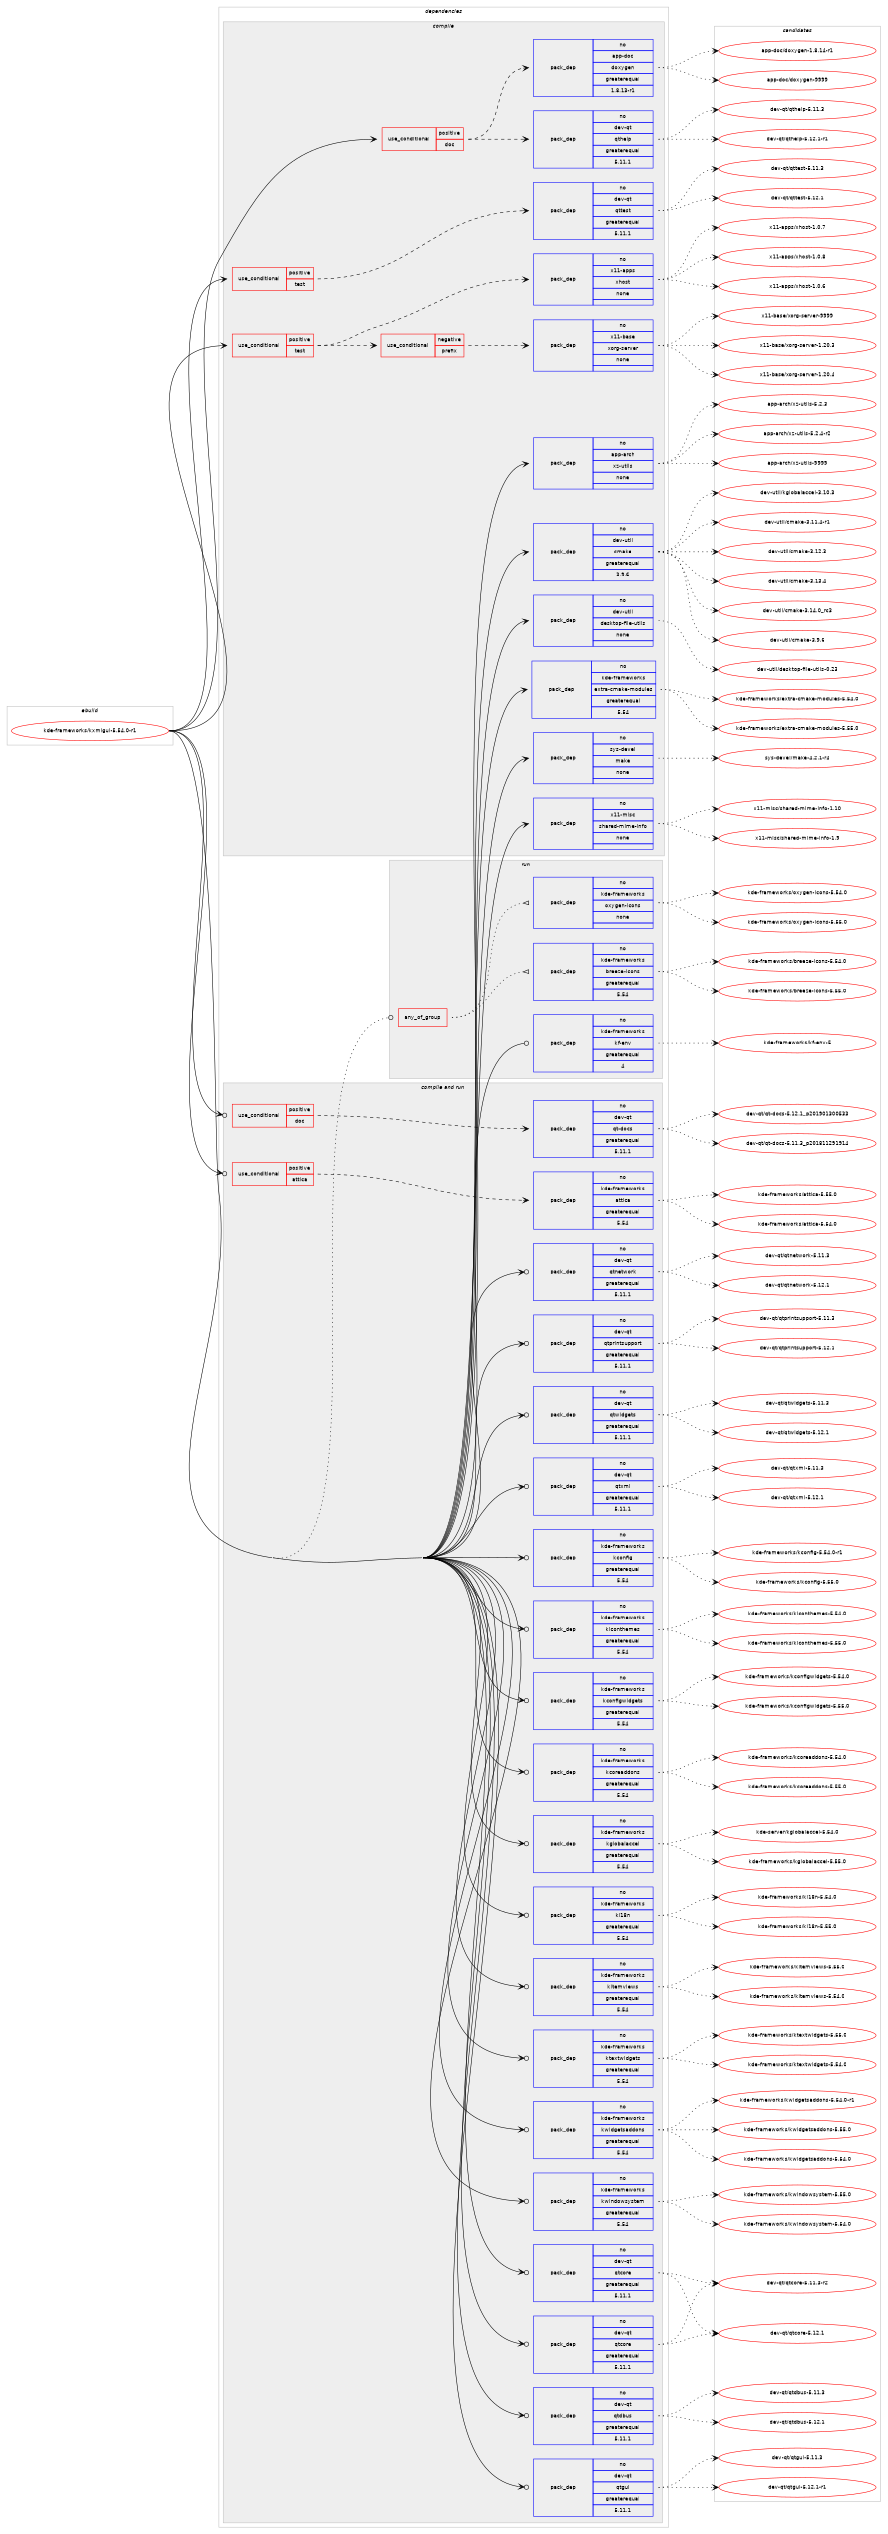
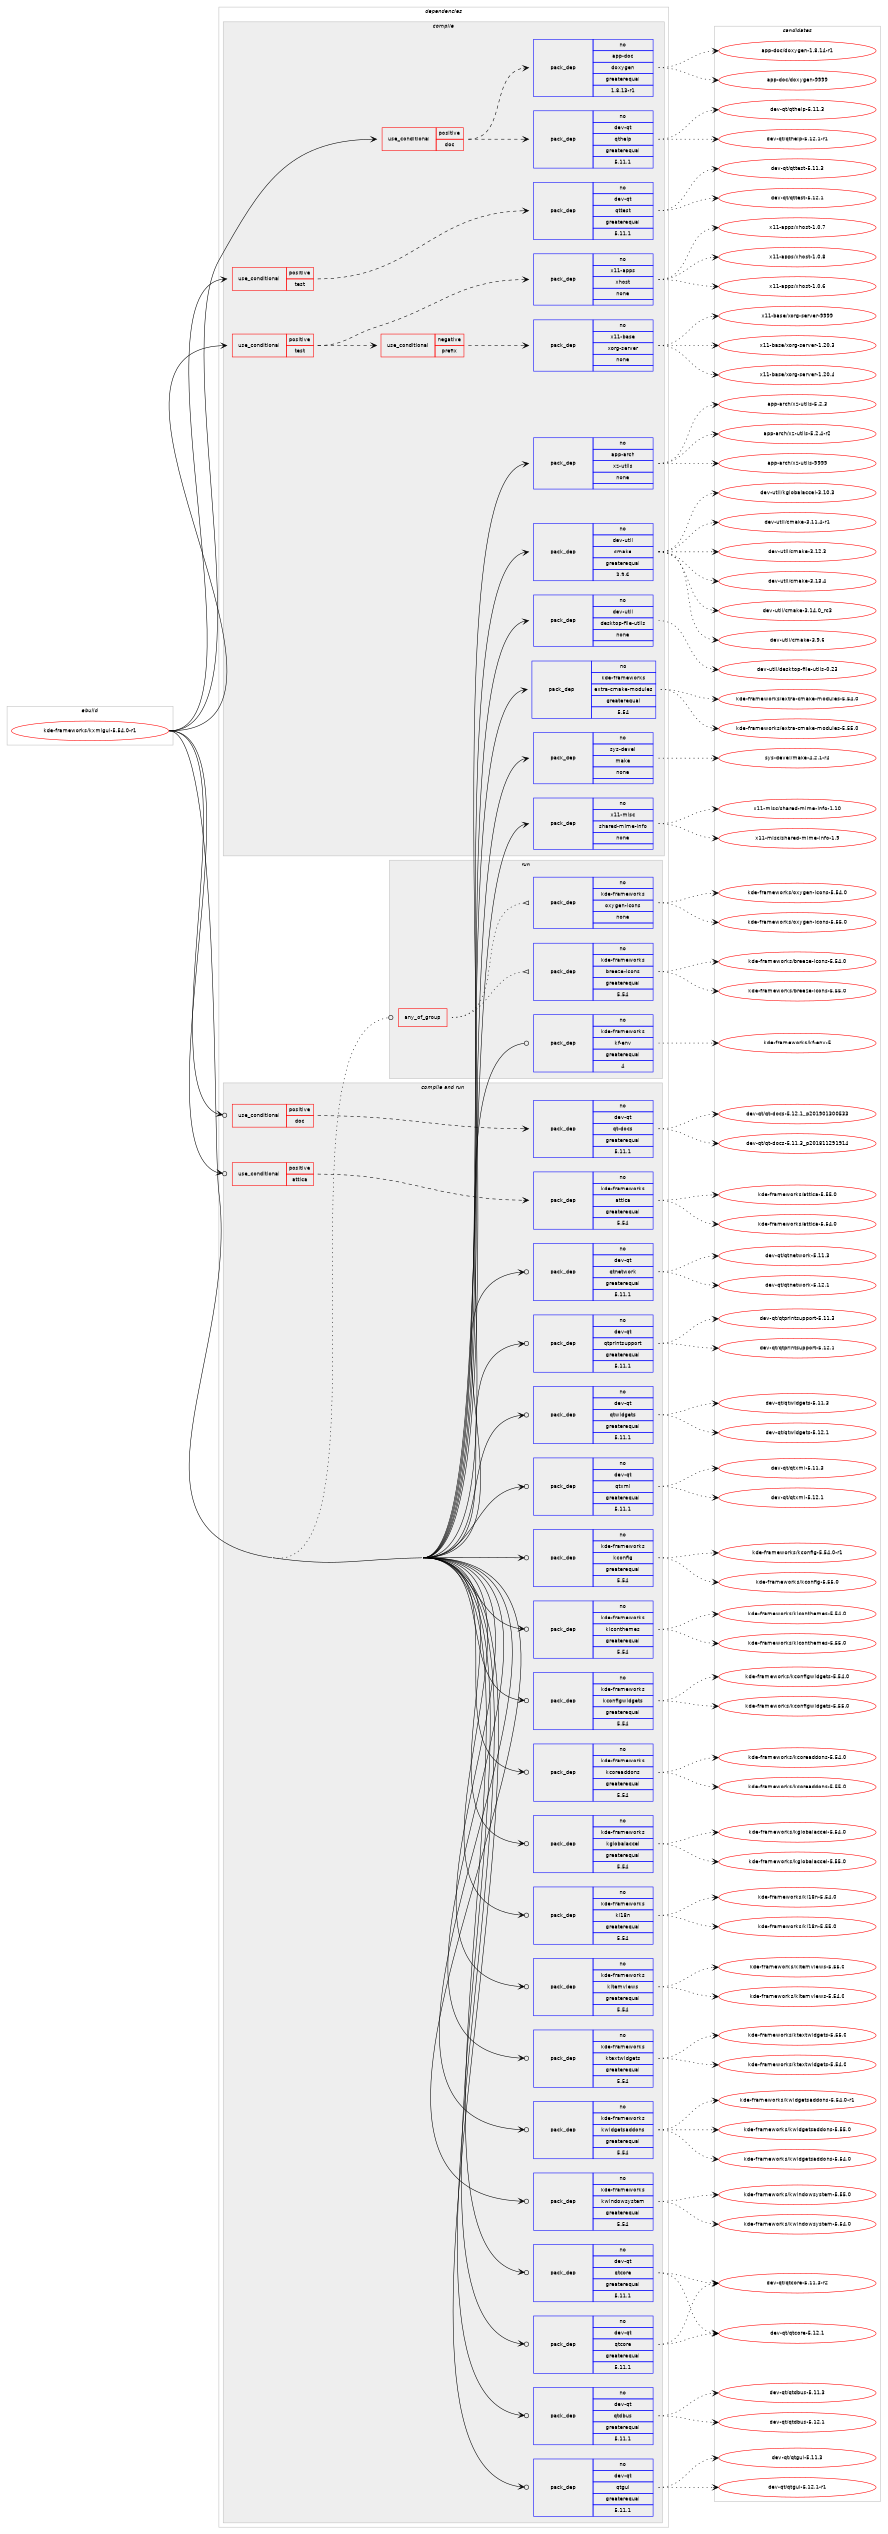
node "kde-server/kglobalaccel-5.54.0": label "kde-server/kglobalaccel-5.54.0" -> "kde-frameworks/kglobalaccel-5.54.0"
